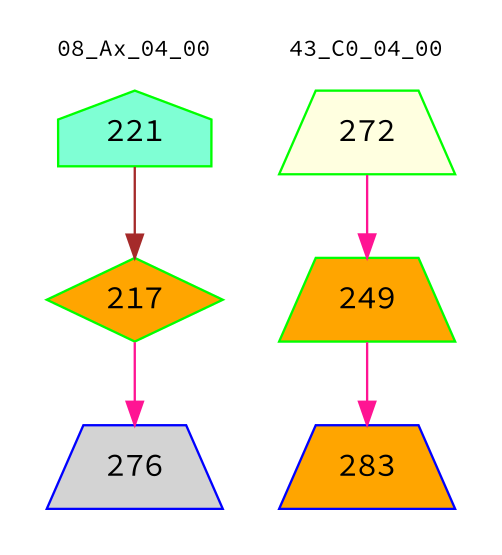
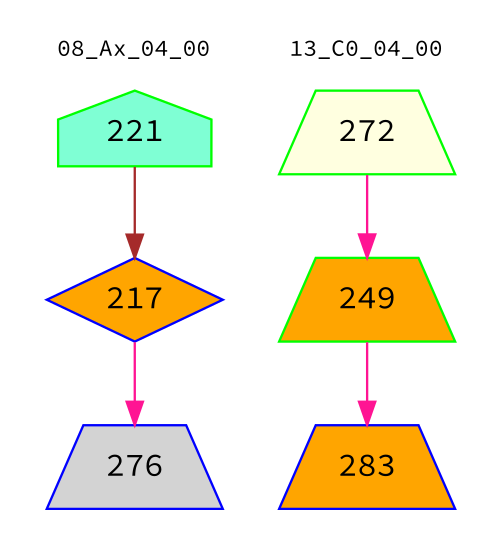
cluster "43_C0_04_00": label "43_C0_04_00" -> "13_C0_04_00"
node "217": color green -> blue
